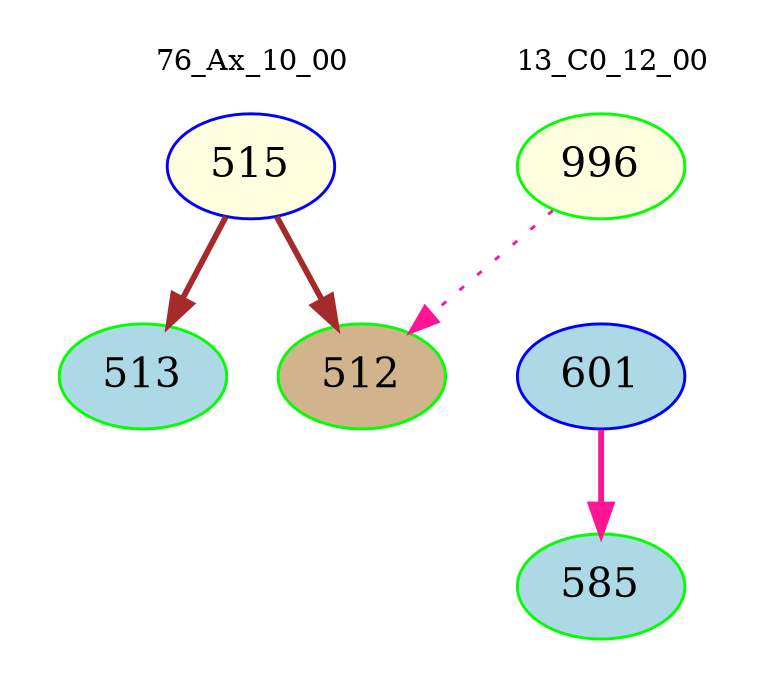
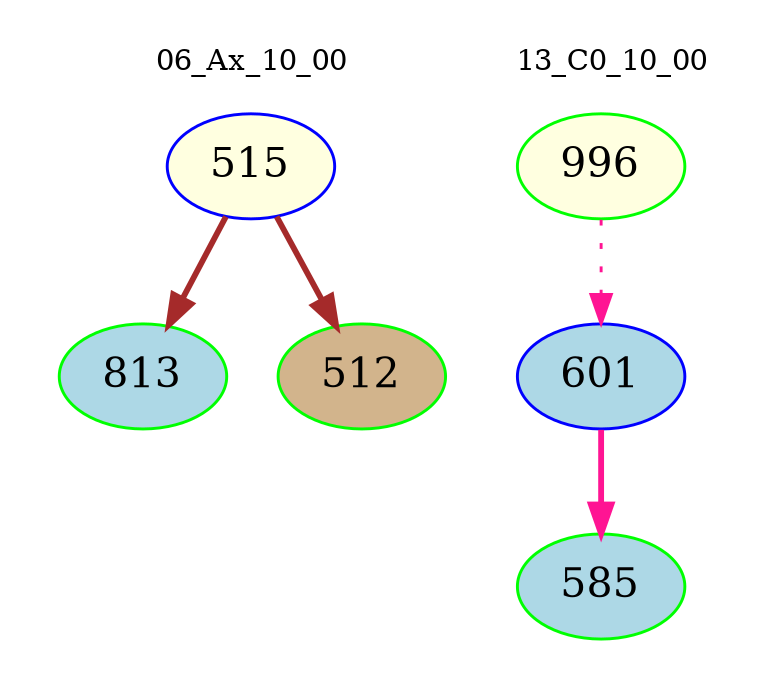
cluster "76_Ax_10_00": label "76_Ax_10_00" -> "06_Ax_10_00"
cluster "13_C0_12_00": label "13_C0_12_00" -> "13_C0_10_00"
edge "996" -> "512": now "996" -> "601"
node "513": label "513" -> "813"
